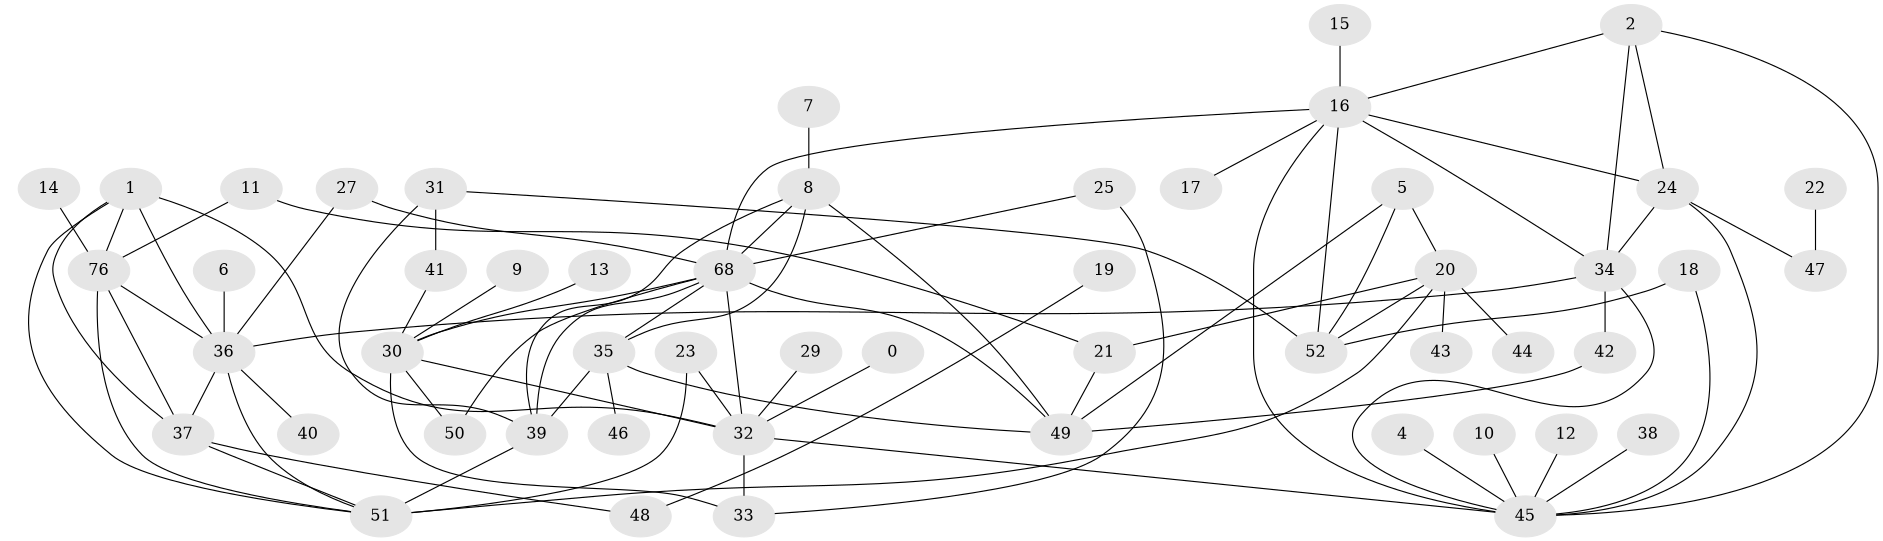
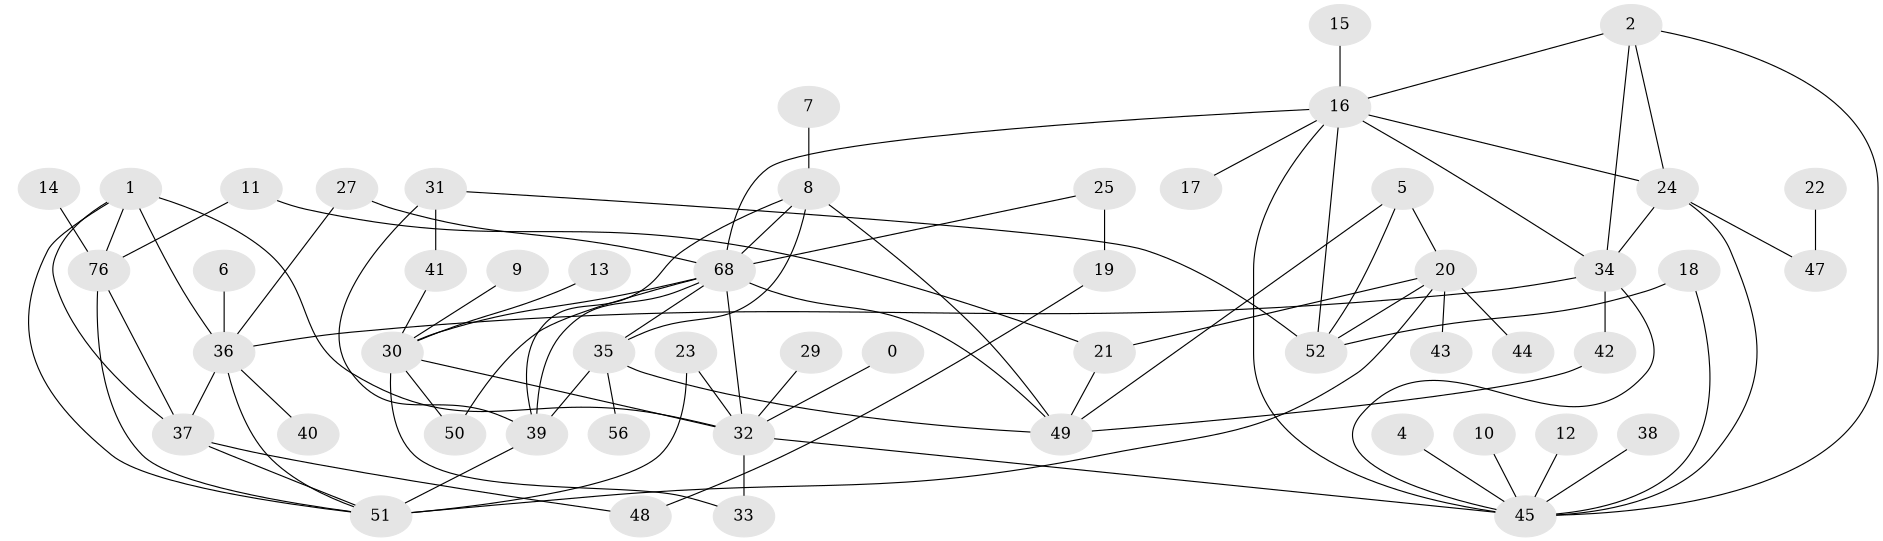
edge "76" -- "36": removed
node "46": label "46" -> "56"
edge "25" -- "33": now "25" -- "19"
